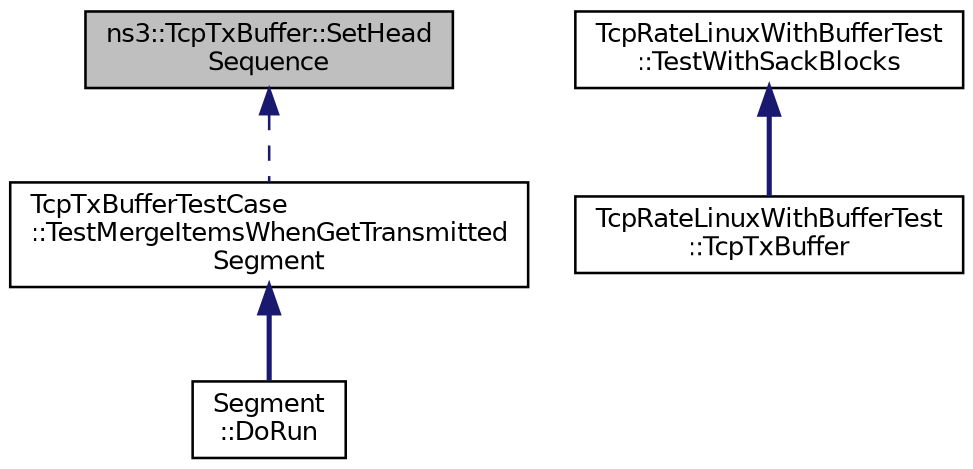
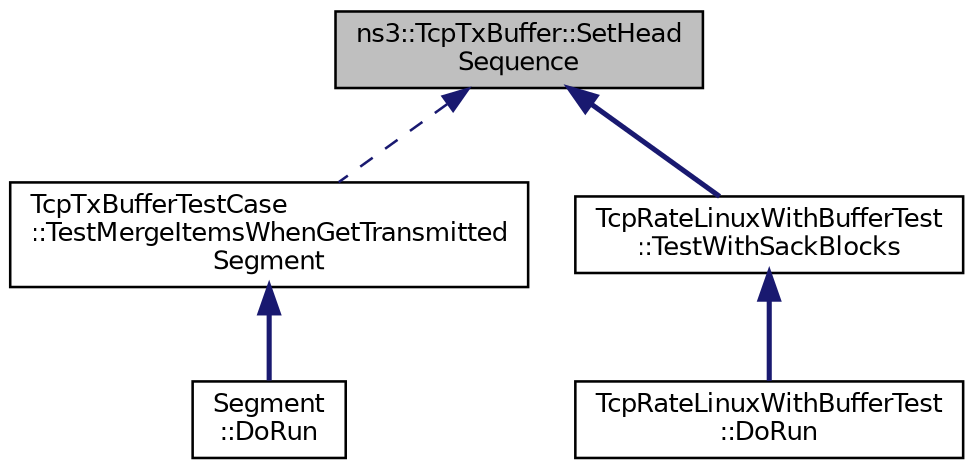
edge "TcpRateLinuxWithBufferTest ::TestWithSackBlocks" -> "ns3::TcpTxBuffer::SetHead Sequence": added
node "TcpRateLinuxWithBufferTest ::TcpTxBuffer": label "TcpRateLinuxWithBufferTest ::TcpTxBuffer" -> "TcpRateLinuxWithBufferTest ::DoRun"
